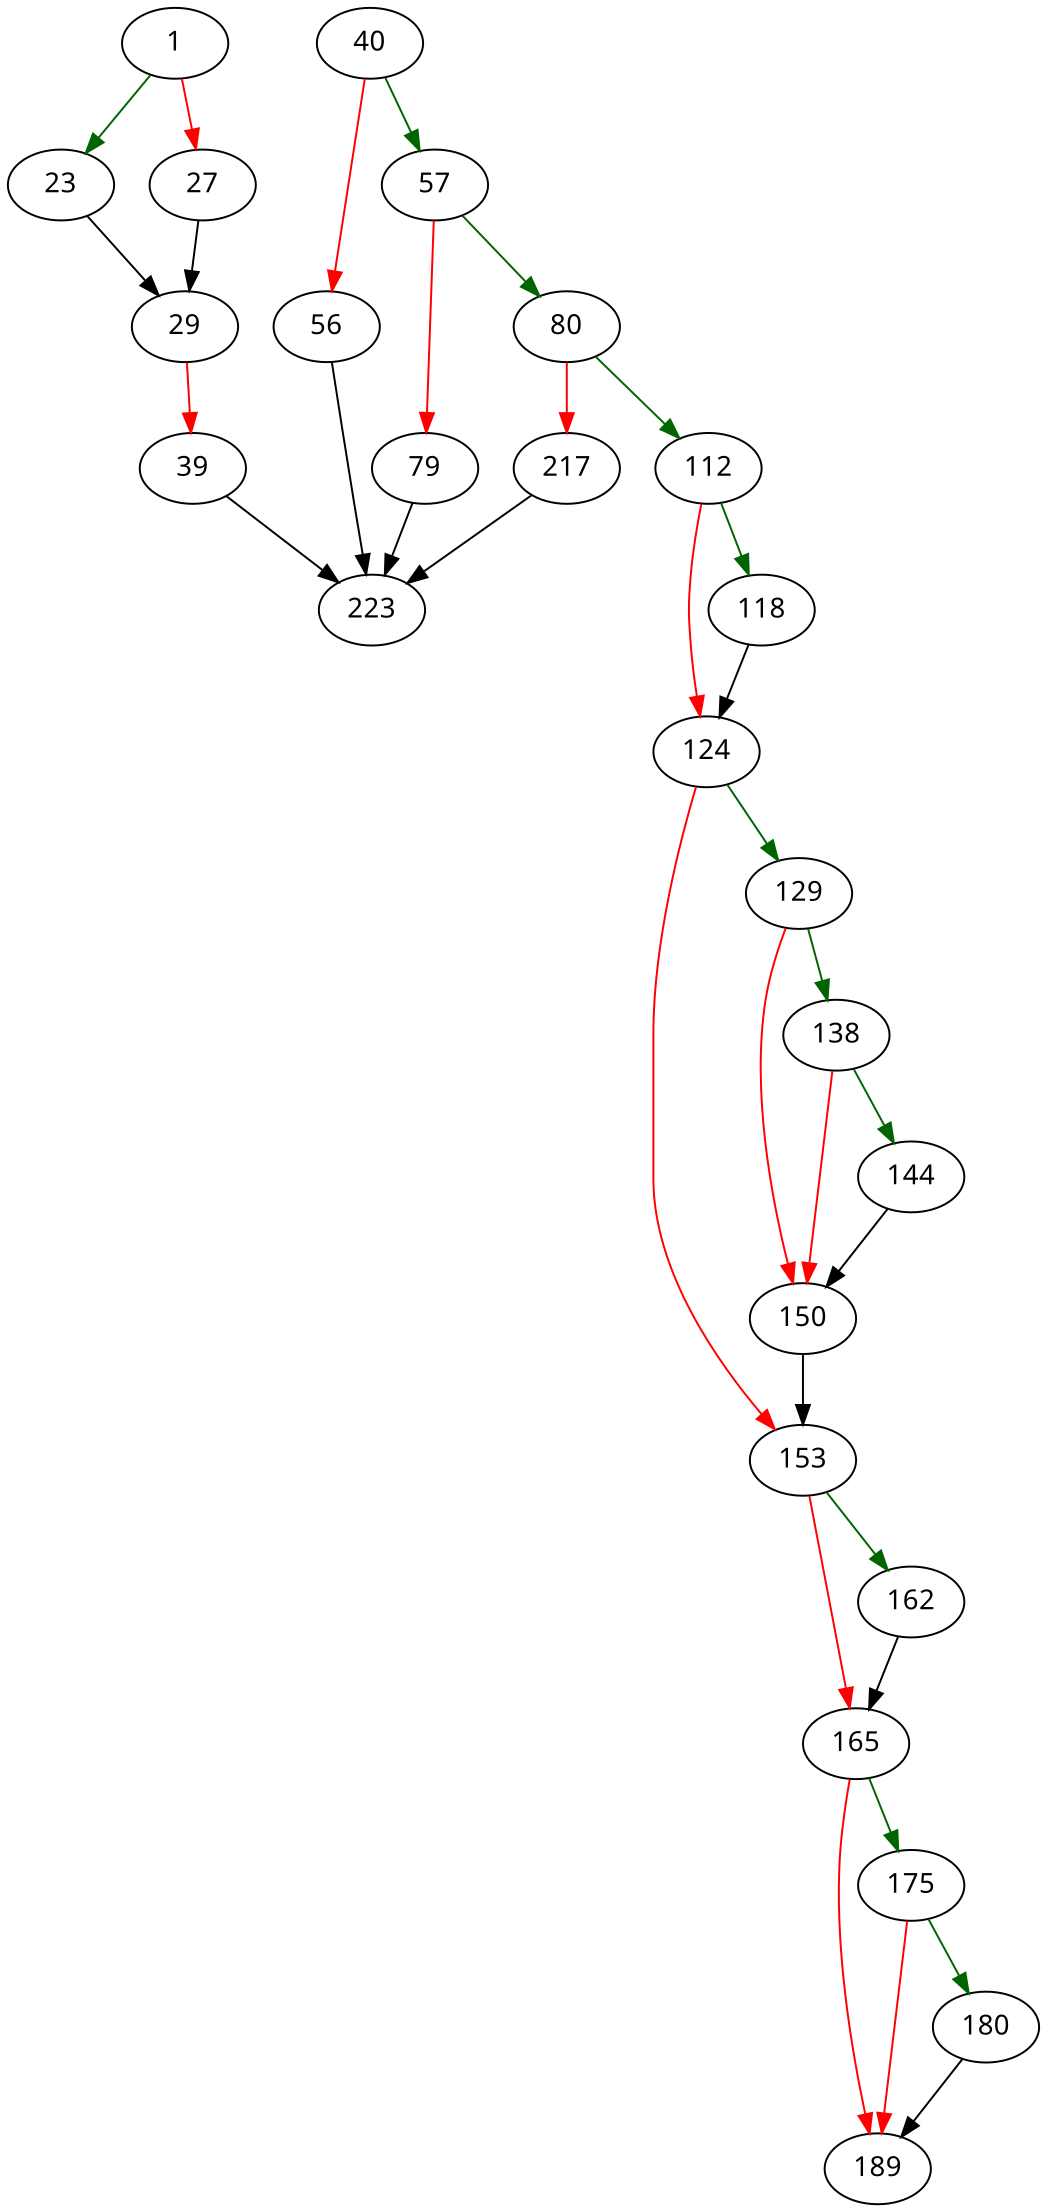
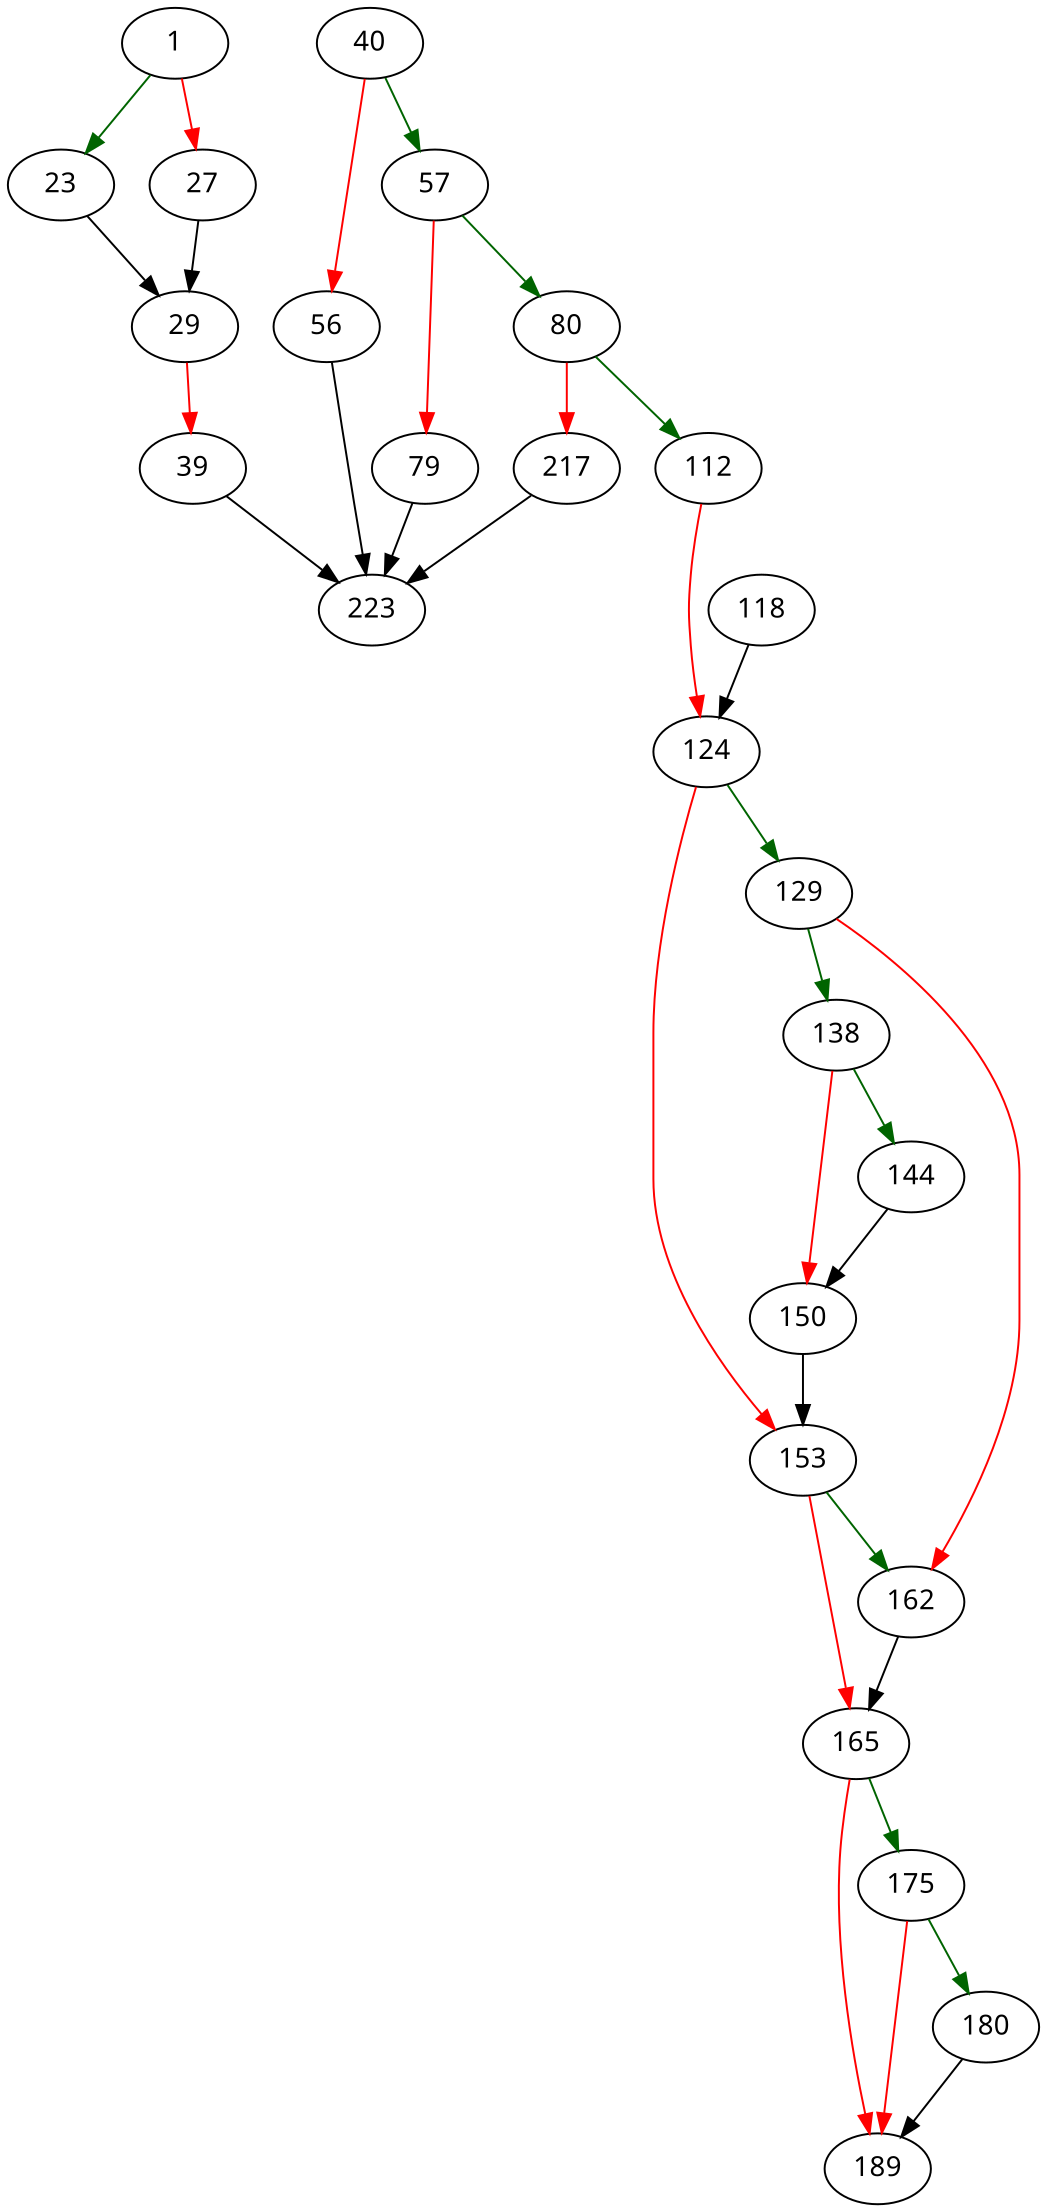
edge "112" -> "118": removed
edge "129" -> "150": now "129" -> "162"
